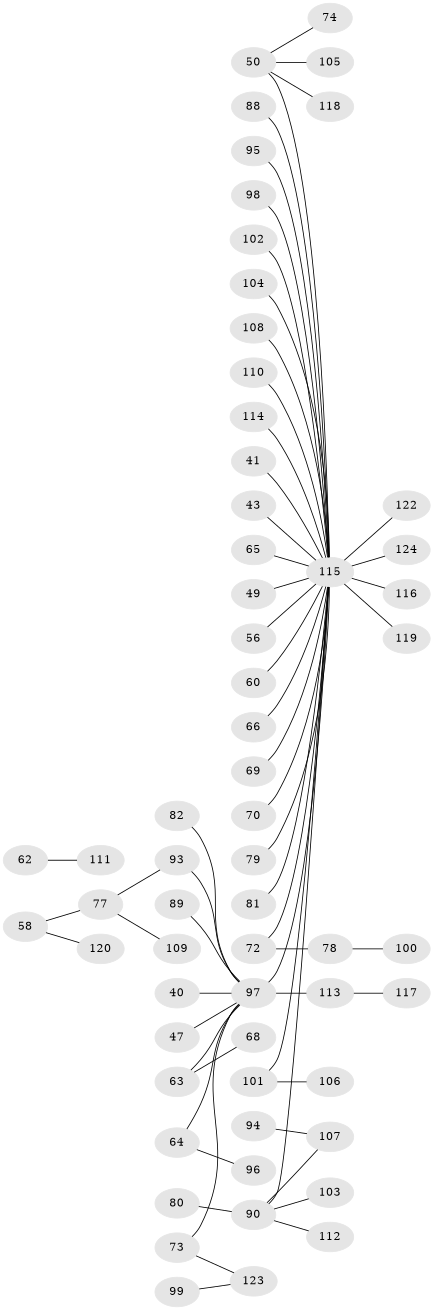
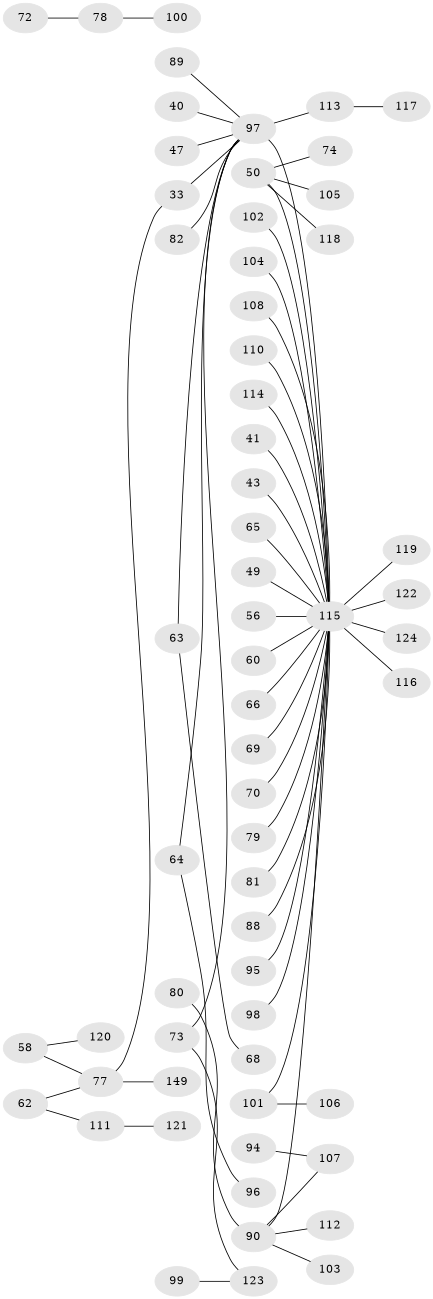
edge "115" -- "72": removed
node "93": label "93" -> "33"
node "109": label "109" -> "149"
edge "77" -- "62": added
node "121": added
